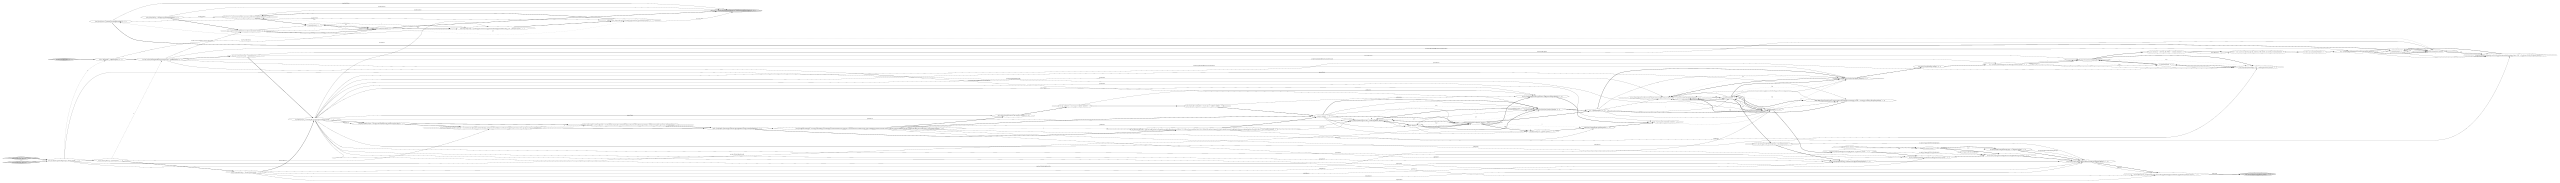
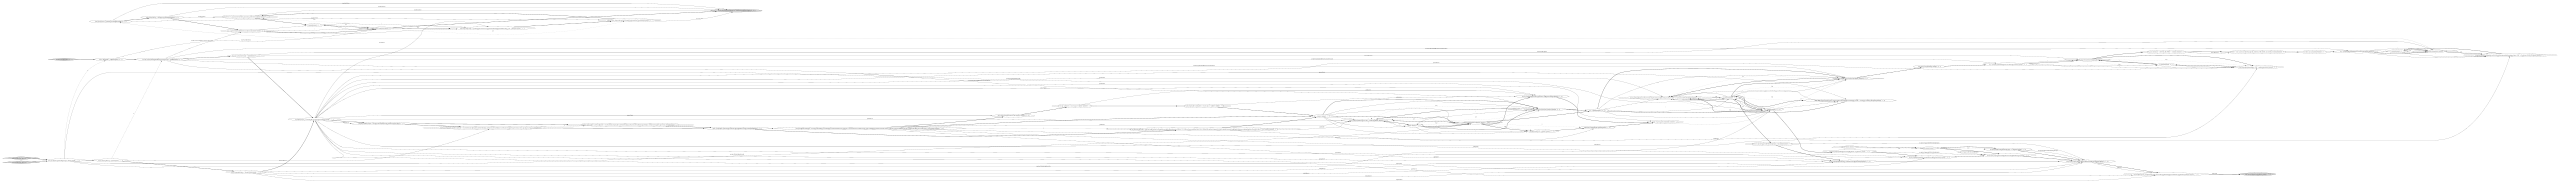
edge "long maxStartTime = Long.MIN_VALUE@@@35@@@['0', '0', '1']" -> "i++@@@32@@@['0', '0', '1']": now "long maxStartTime = Long.MIN_VALUE@@@35@@@['0', '0', '1']" -> "long minFinishTime = Long.MAX_VALUE@@@36@@@['0', '0', '1']"
